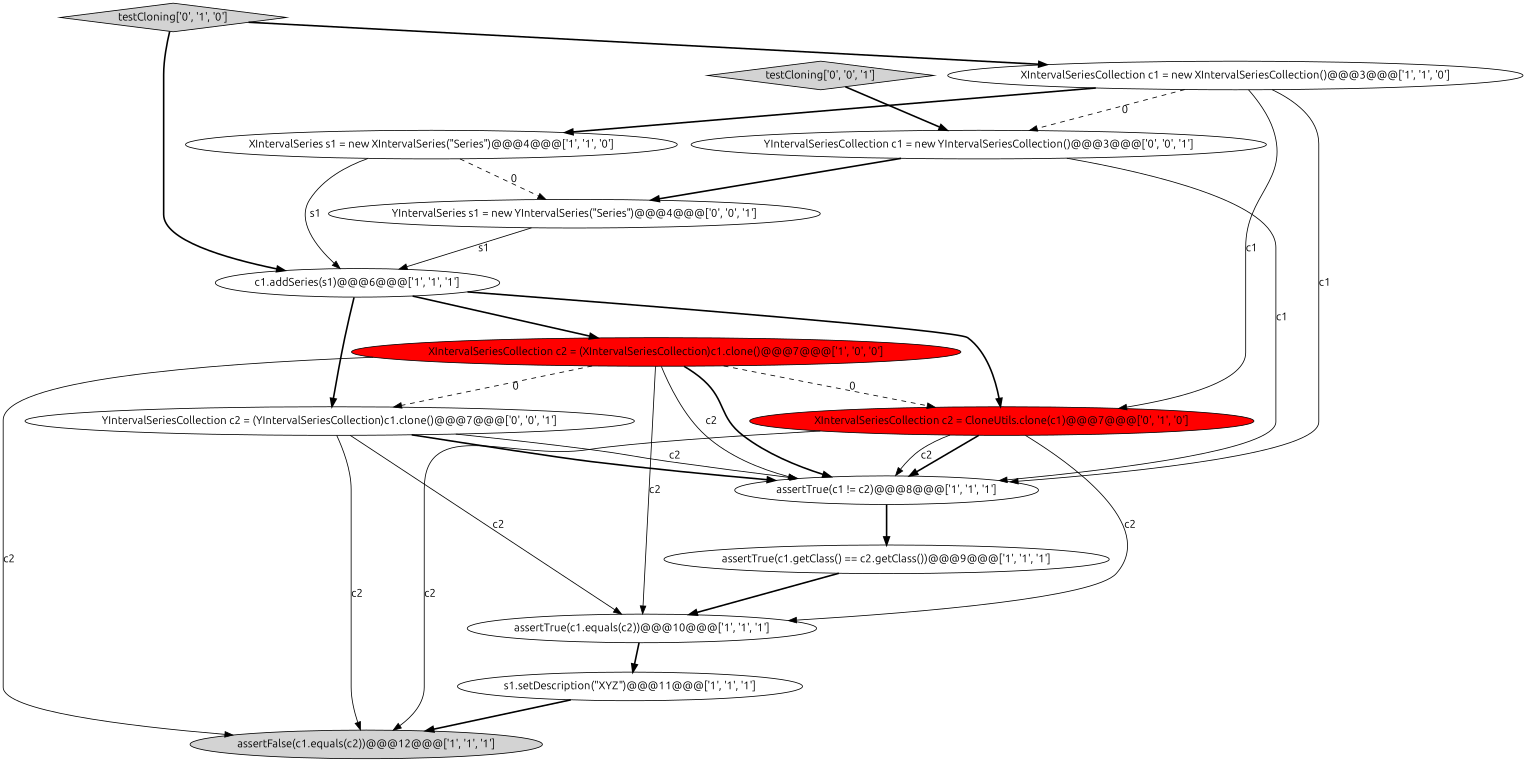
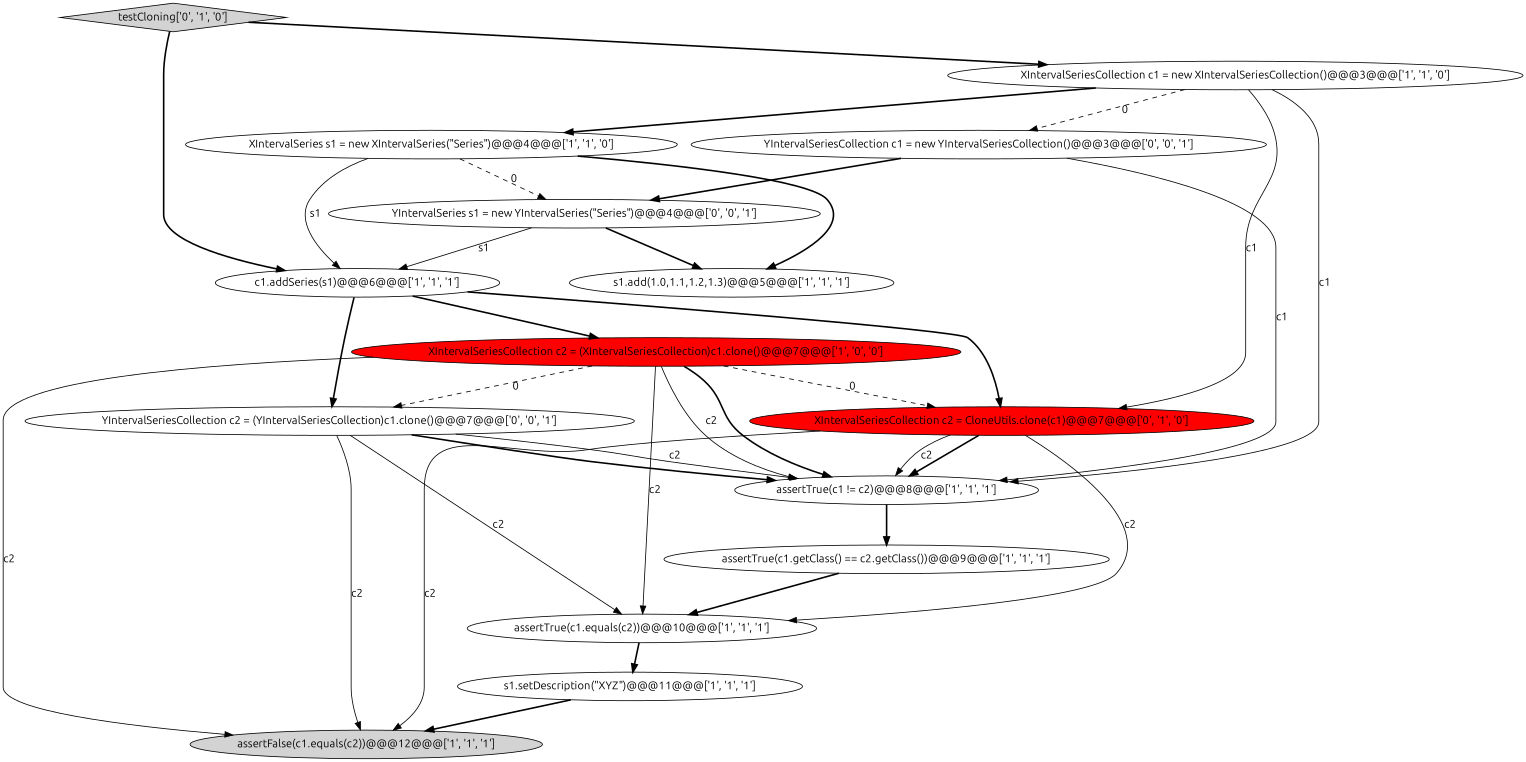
node "testCloning['0', '0', '1']": removed
node "s1.add(1.0,1.1,1.2,1.3)@@@5@@@['1', '1', '1']": added
